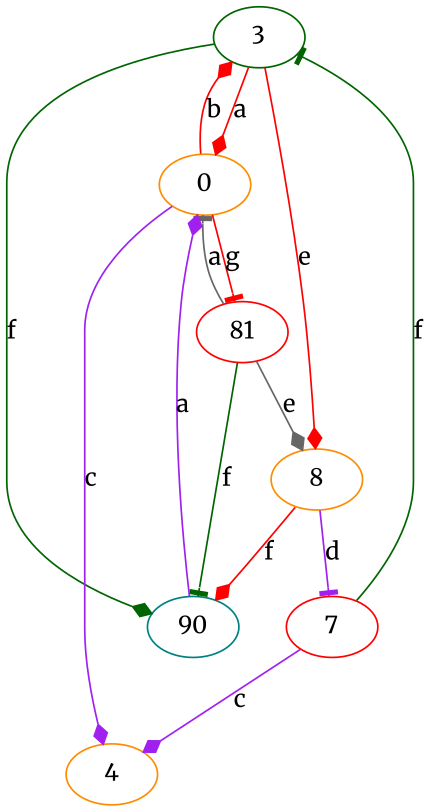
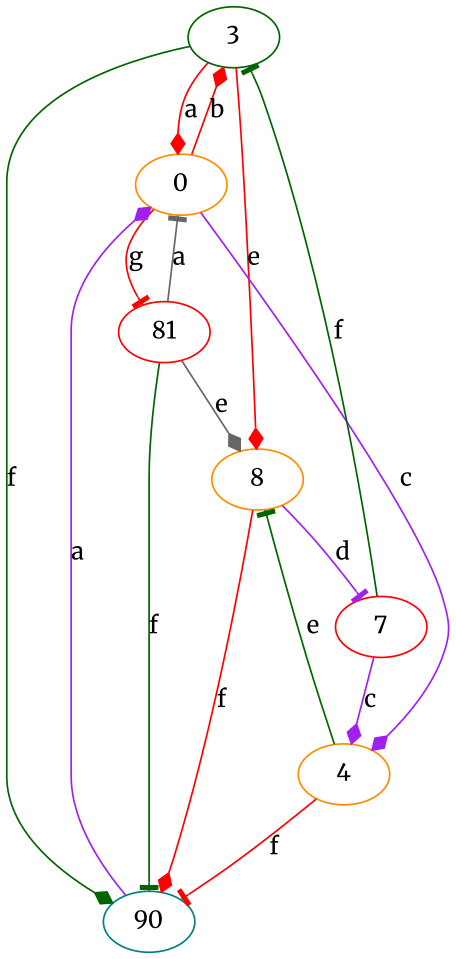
edge "4" -> "8": added, label "e"
edge "4" -> "90": added, label "f"
